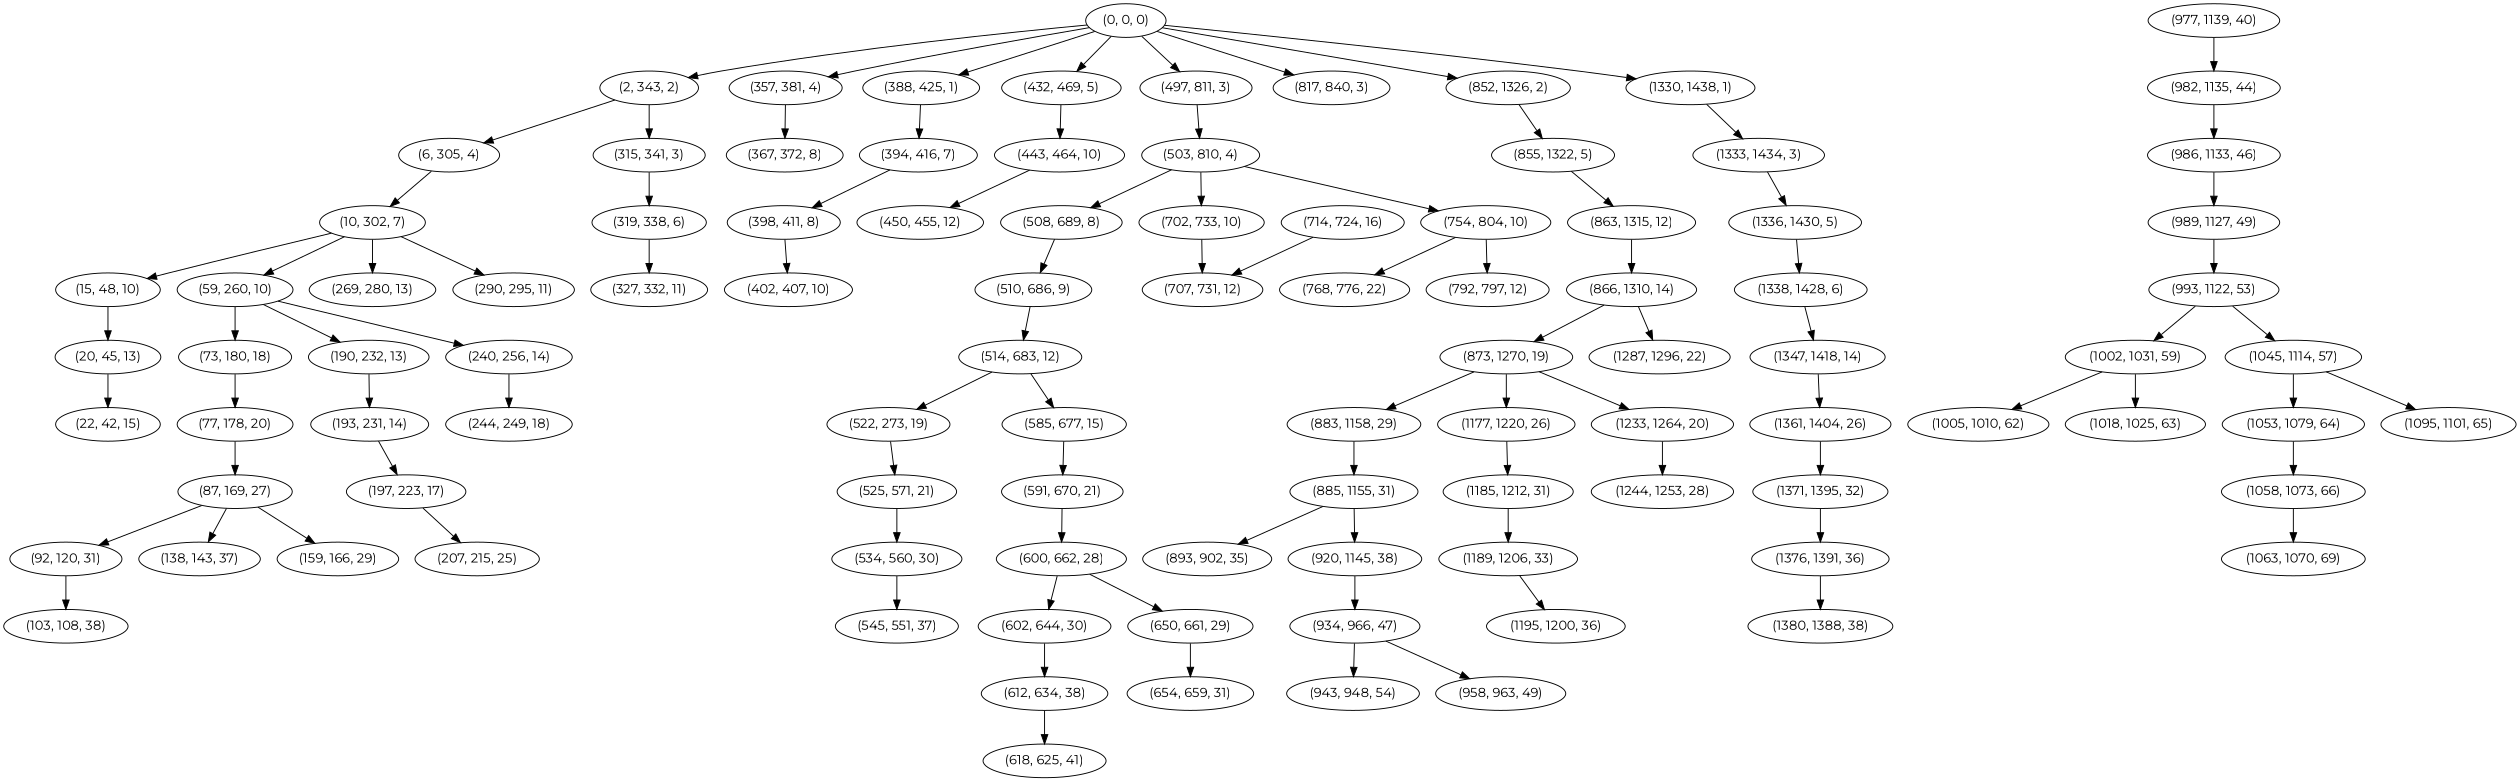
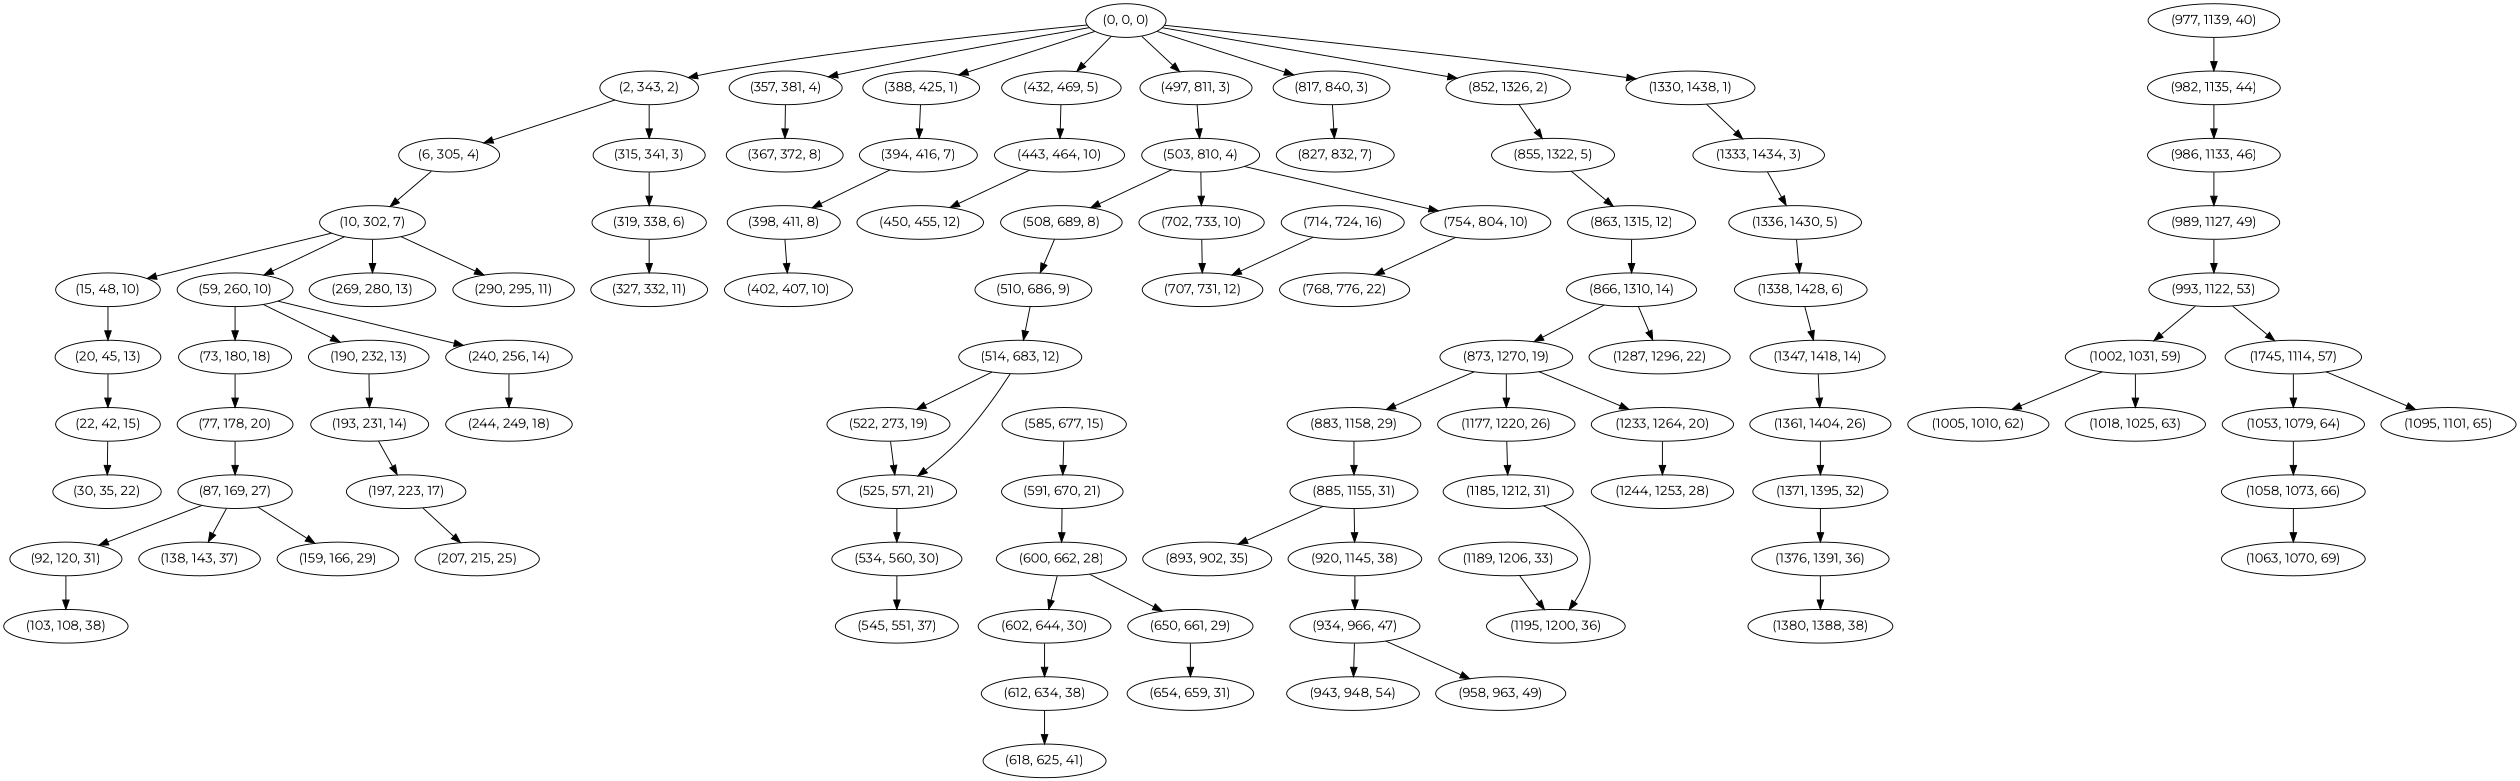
node "(827, 832, 7)": added
node "(792, 797, 12)": removed
node "(1045, 1114, 57)": label "(1045, 1114, 57)" -> "(1745, 1114, 57)"
edge "(514, 683, 12)" -> "(585, 677, 15)": now "(514, 683, 12)" -> "(525, 571, 21)"
node "(30, 35, 22)": added
edge "(1185, 1212, 31)" -> "(1189, 1206, 33)": now "(1185, 1212, 31)" -> "(1195, 1200, 36)"
